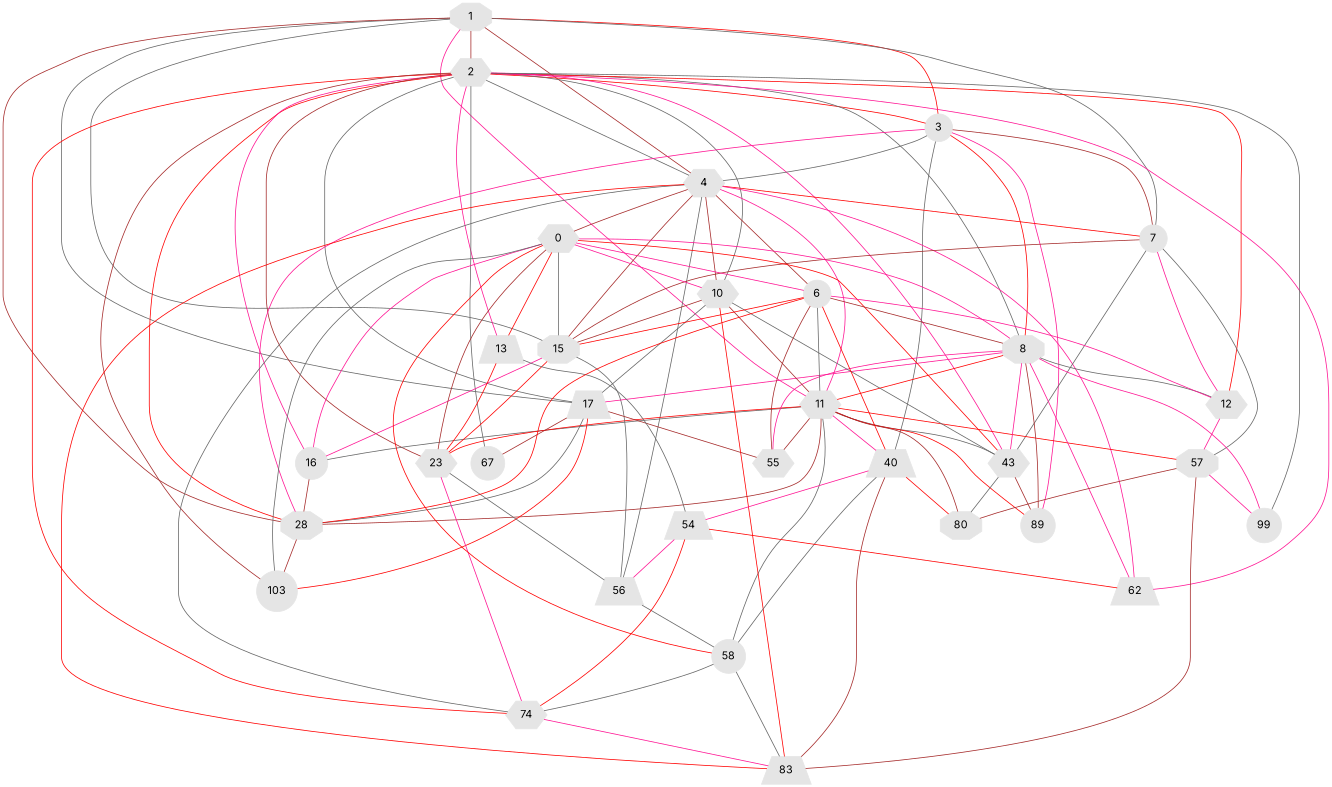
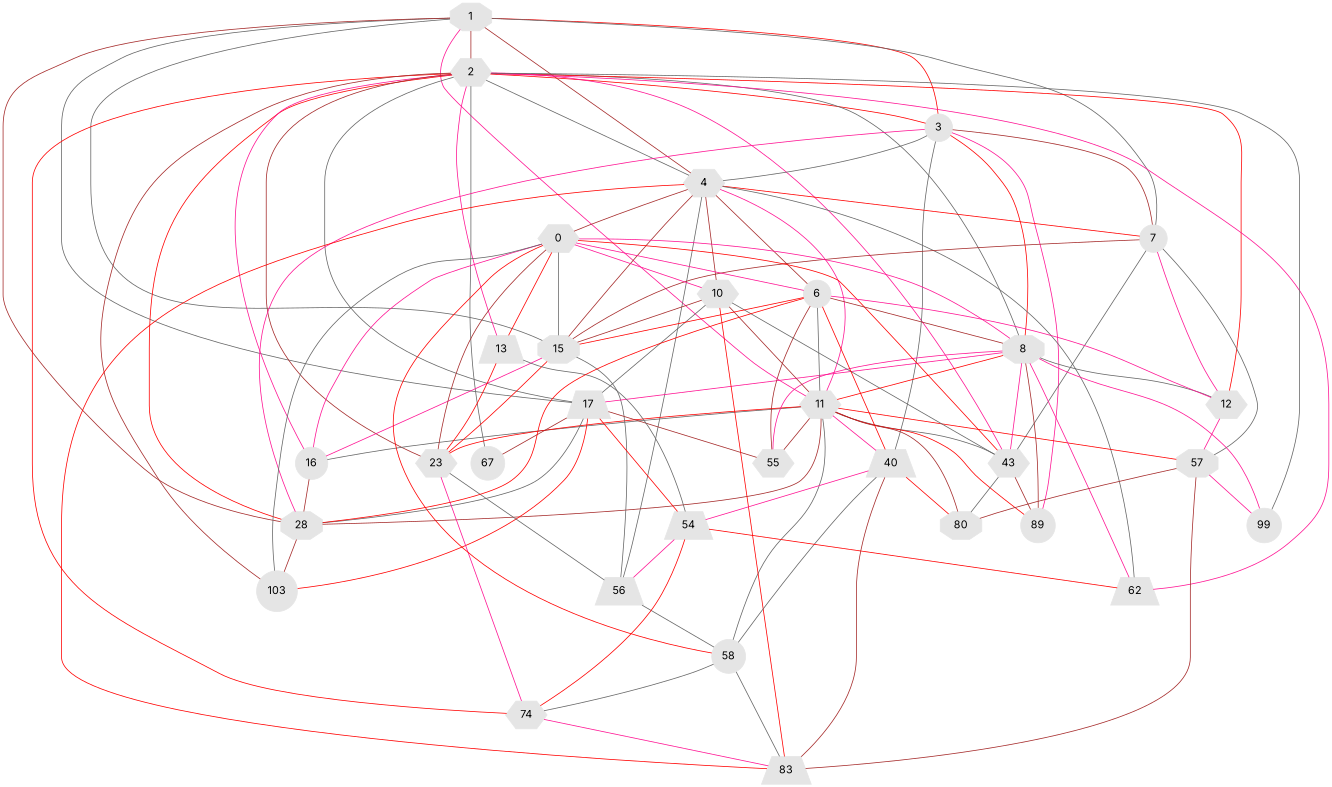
edge "2" -- "10": removed
edge "4" -- "62": color deeppink -> gray40
edge "4" -- "74": removed
edge "17" -- "54": added
